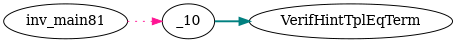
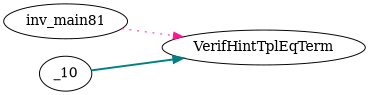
edge "inv_main81" -> "_10": now "inv_main81" -> "VerifHintTplEqTerm"
